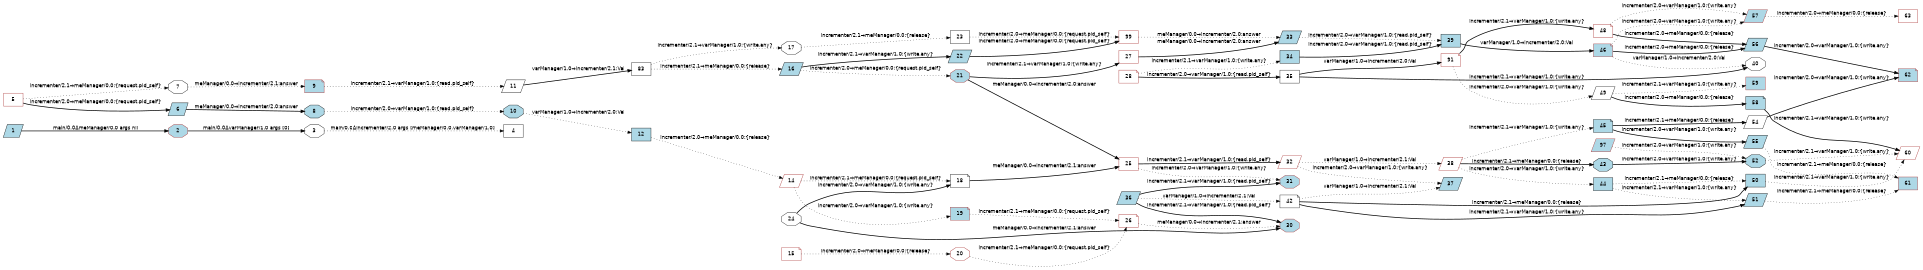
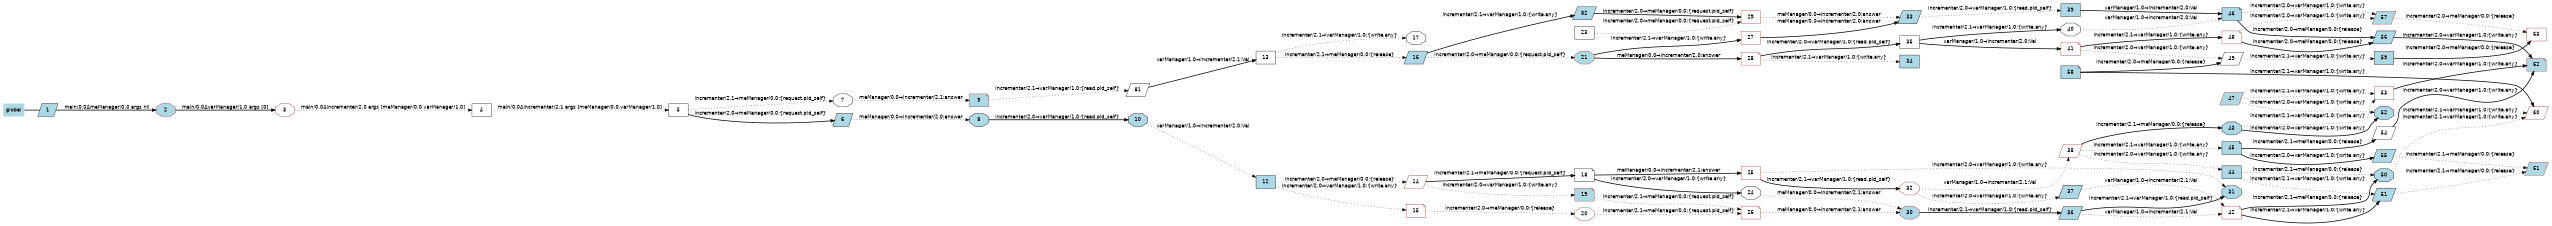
node "99": label "99" -> "29"
edge "17" -> "23": removed, label "incrementer/2.1→meManager/0.0:{release}"
node "46": color brown -> black
edge "34" -> "39": removed, label "incrementer/2.0→varManager/1.0:{read,pid_self}"
node "22": label "22" -> "82"
edge "59" -> "63": added, label "incrementer/2.0→meManager/0.0:{release}"
node "91": label "91" -> "41"
node "83": label "83" -> "13"
edge "46" -> "40": reversed
node "59": color brown -> black
node "11": label "11" -> "81"
node "53": added
node "5": color brown -> black
edge "49" -> "58": reversed
node "global": added
edge "6" -> "8": style bold -> dotted
edge "4" -> "5": added, label "main/0.0Δincrementer/2.1 args [meManager/0.0,varManager/1.0]"
edge "8" -> "10": style dotted -> bold
edge "21" -> "25": now "21" -> "28"
node "3": color black -> brown
node "97": label "97" -> "47"
node "32": shape parallelogram -> octagon
edge "14" -> "18": style dotted -> bold
node "50": shape box -> octagon
node "31": color brown -> black
node "61": shape box -> parallelogram
edge "24" -> "18": reversed
edge "42" -> "37": reversed
node "42": color black -> brown
edge "12" -> "15": added, label "incrementer/2.0→varManager/1.0:{write,any}"
edge "36" -> "30": reversed
edge "24" -> "30": style bold -> dotted
